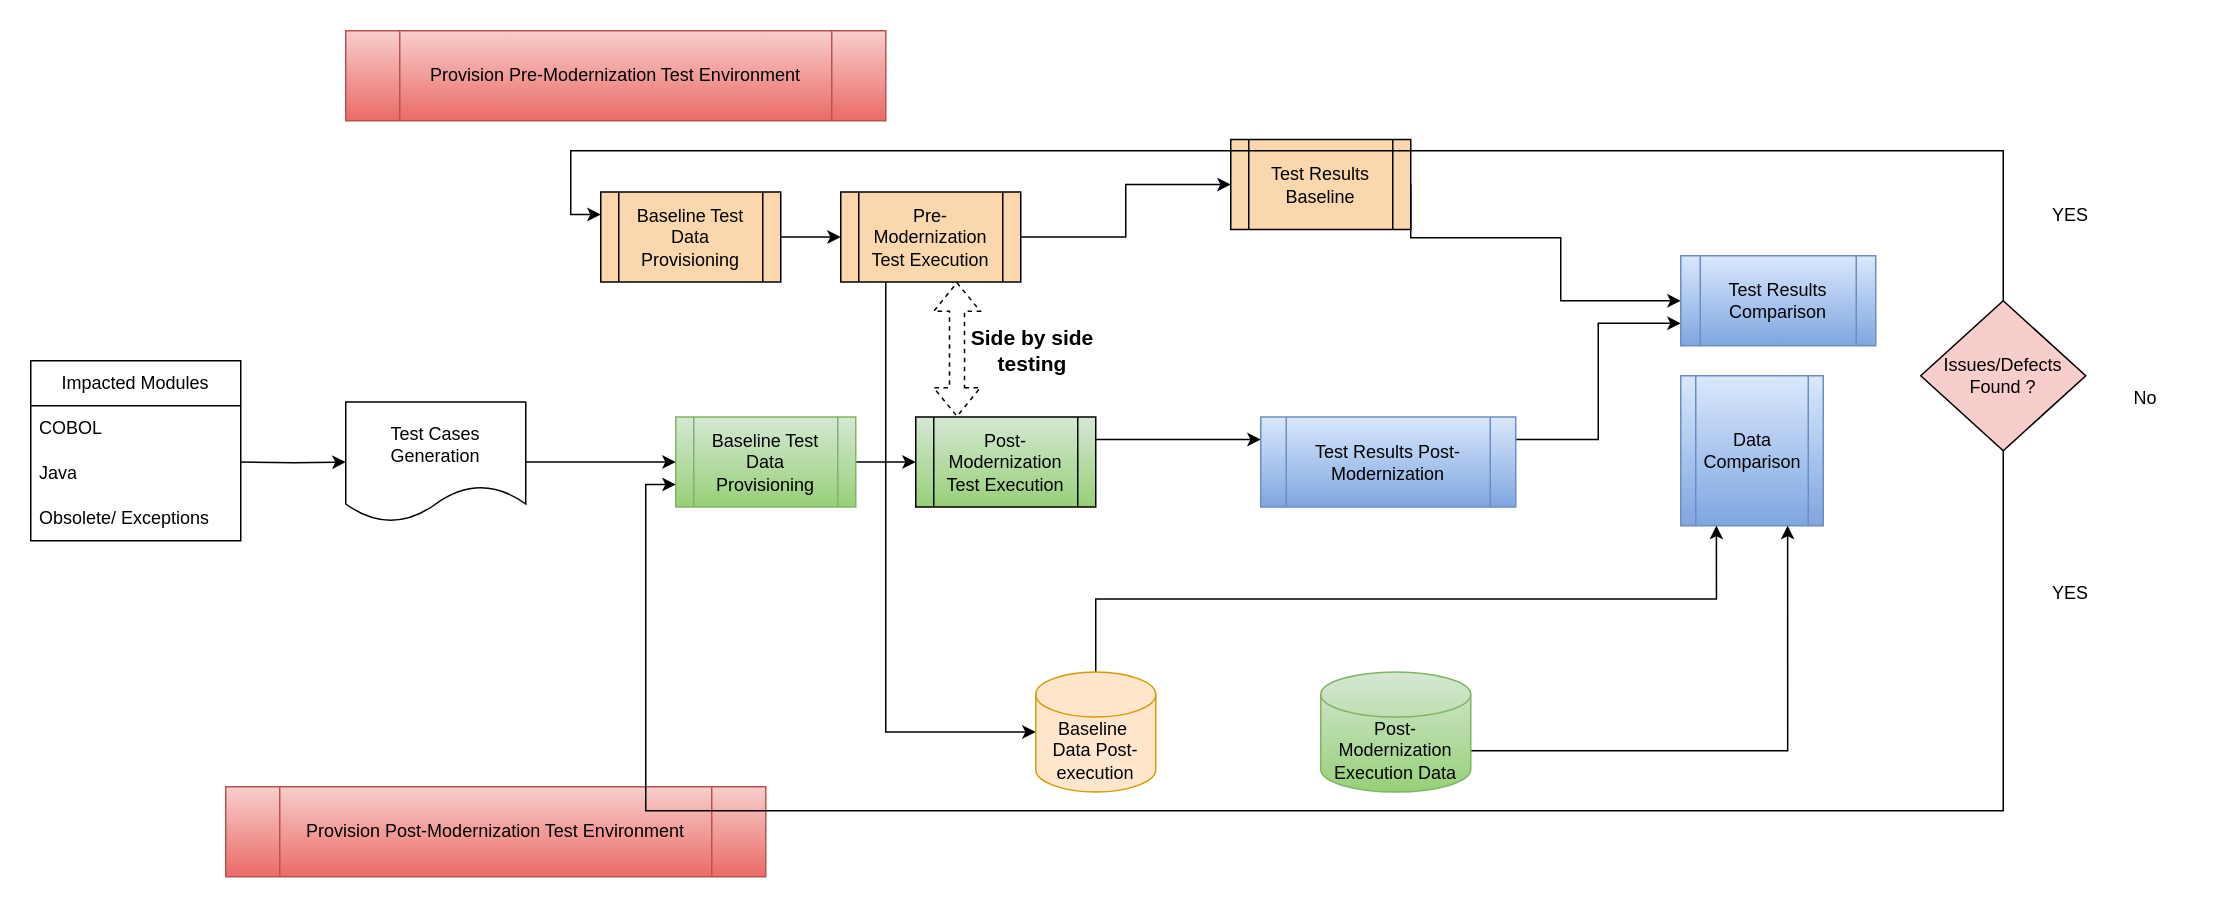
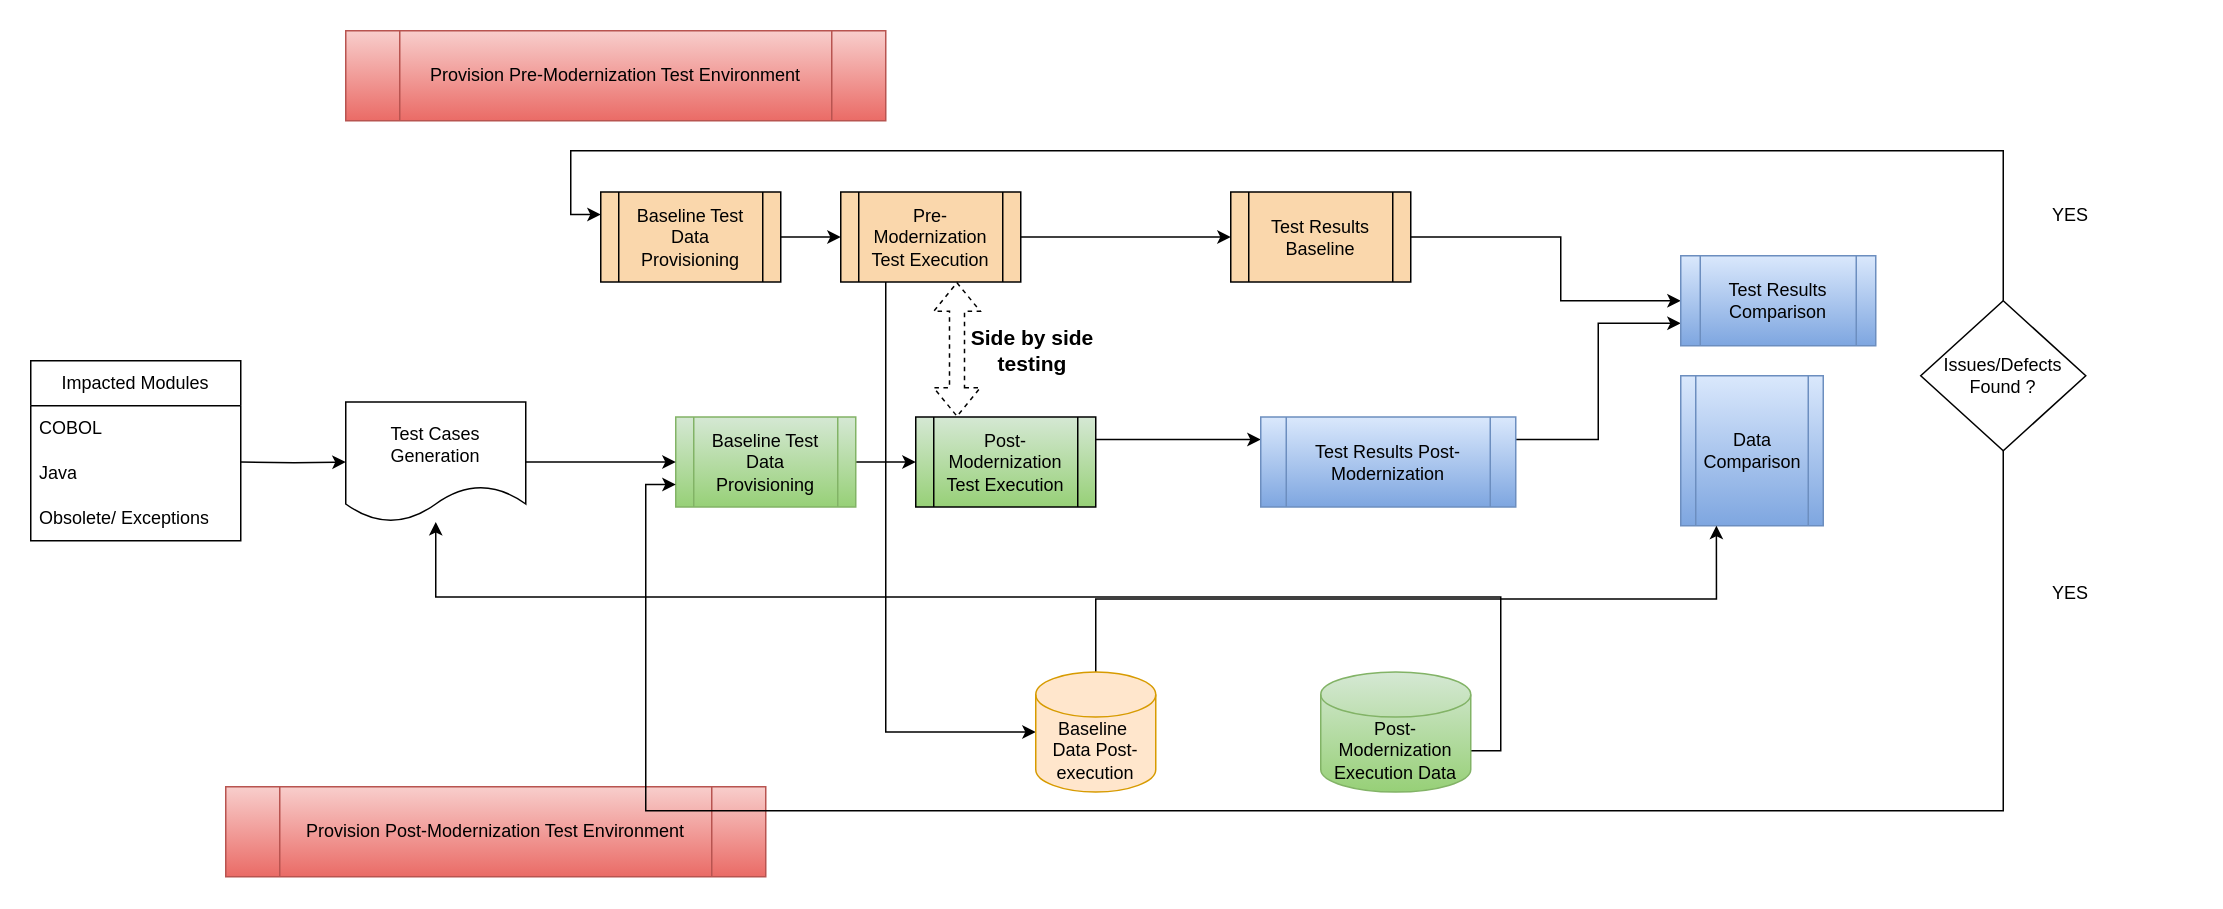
node "Test Results Baseline": moved (1321, 185) -> (1321, 237)
node "Issues/Defects Found ?": fillcolor #f8cecc -> #ffffff
node "No": removed
edge "Post-Modernization Execution Data" -> "Data Comparison": now "Post-Modernization Execution Data" -> "Test Cases Generation"
